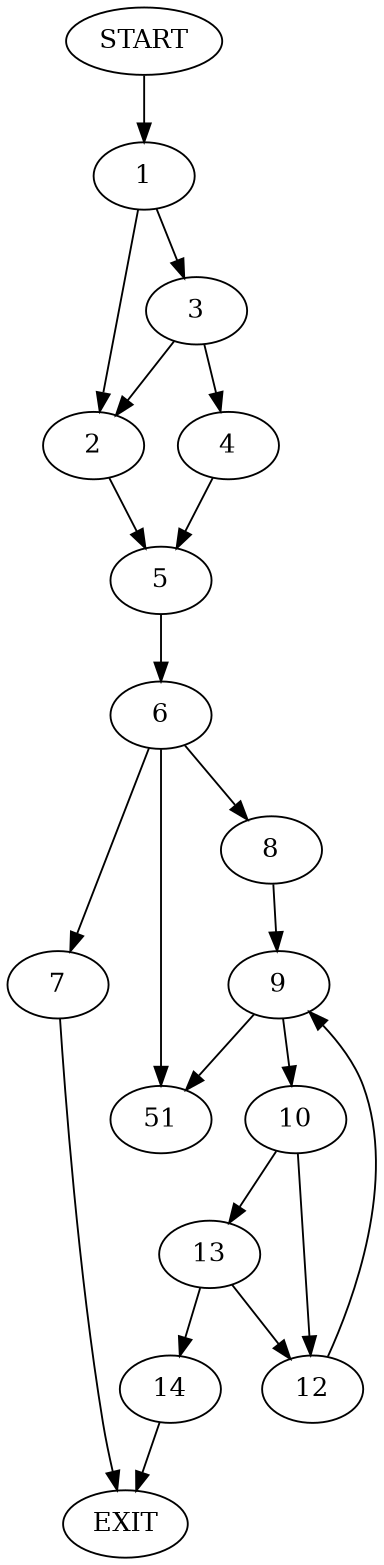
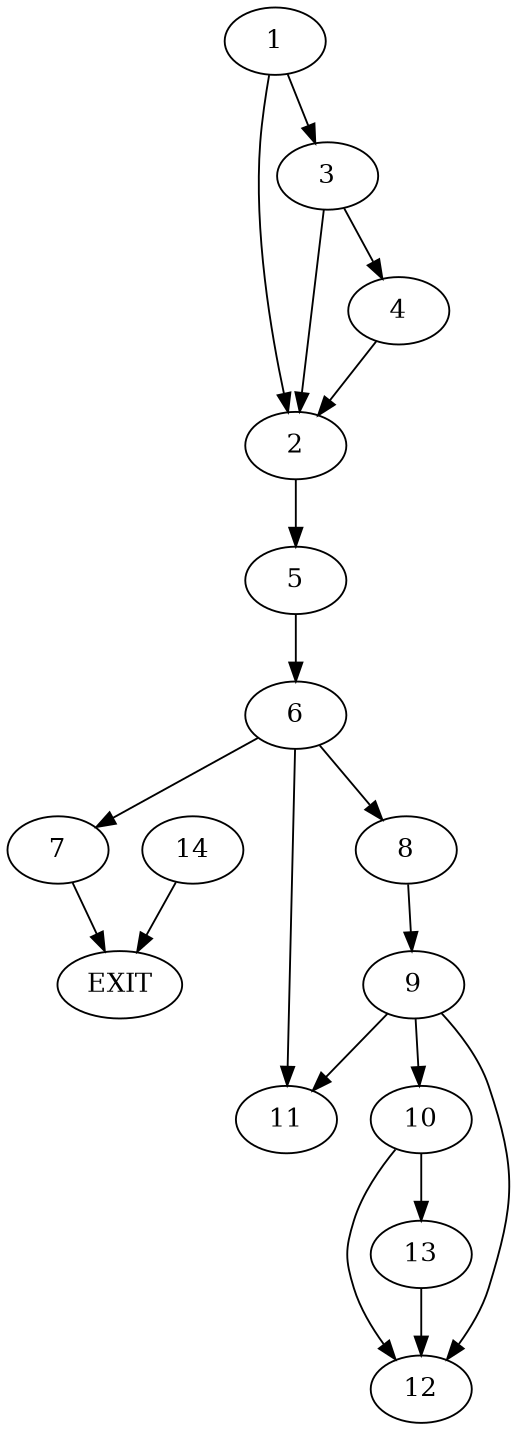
node "START": removed
edge "4" -> "5": now "4" -> "2"
node "51": label "51" -> "11"
edge "12" -> "9": reversed
edge "13" -> "14": removed
